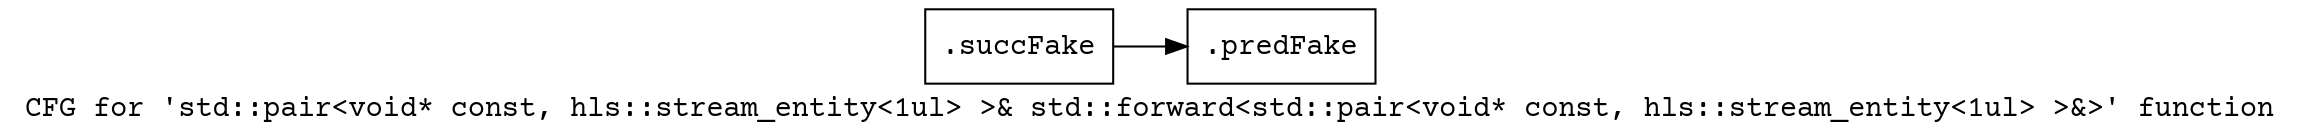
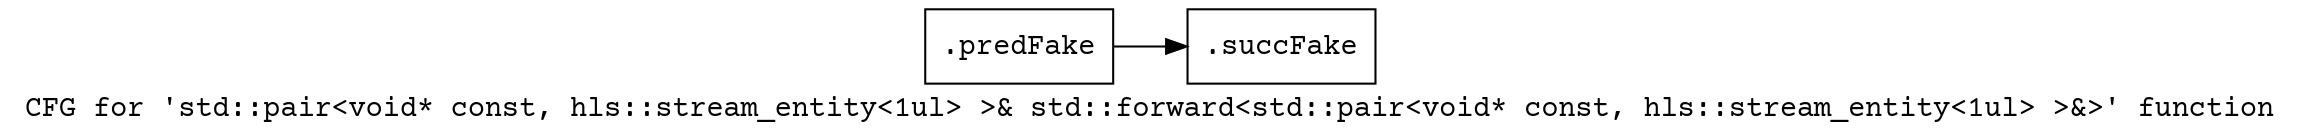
edge ".succFake" -> ".predFake": reversed
